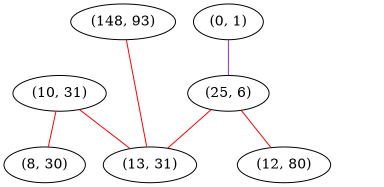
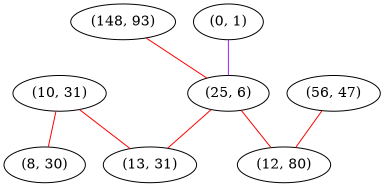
edge "(148, 93)" -- "(13, 31)": now "(148, 93)" -- "(25, 6)"
node "(56, 47)": added
